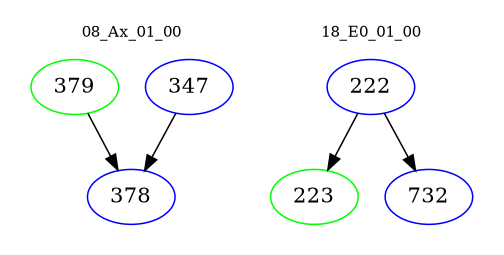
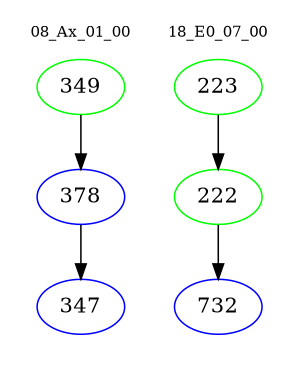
cluster "18_E0_01_00": label "18_E0_01_00" -> "18_E0_07_00"
node "379": label "379" -> "349"
node "222": color blue -> green
edge "347" -> "378": reversed
edge "222" -> "223": reversed
